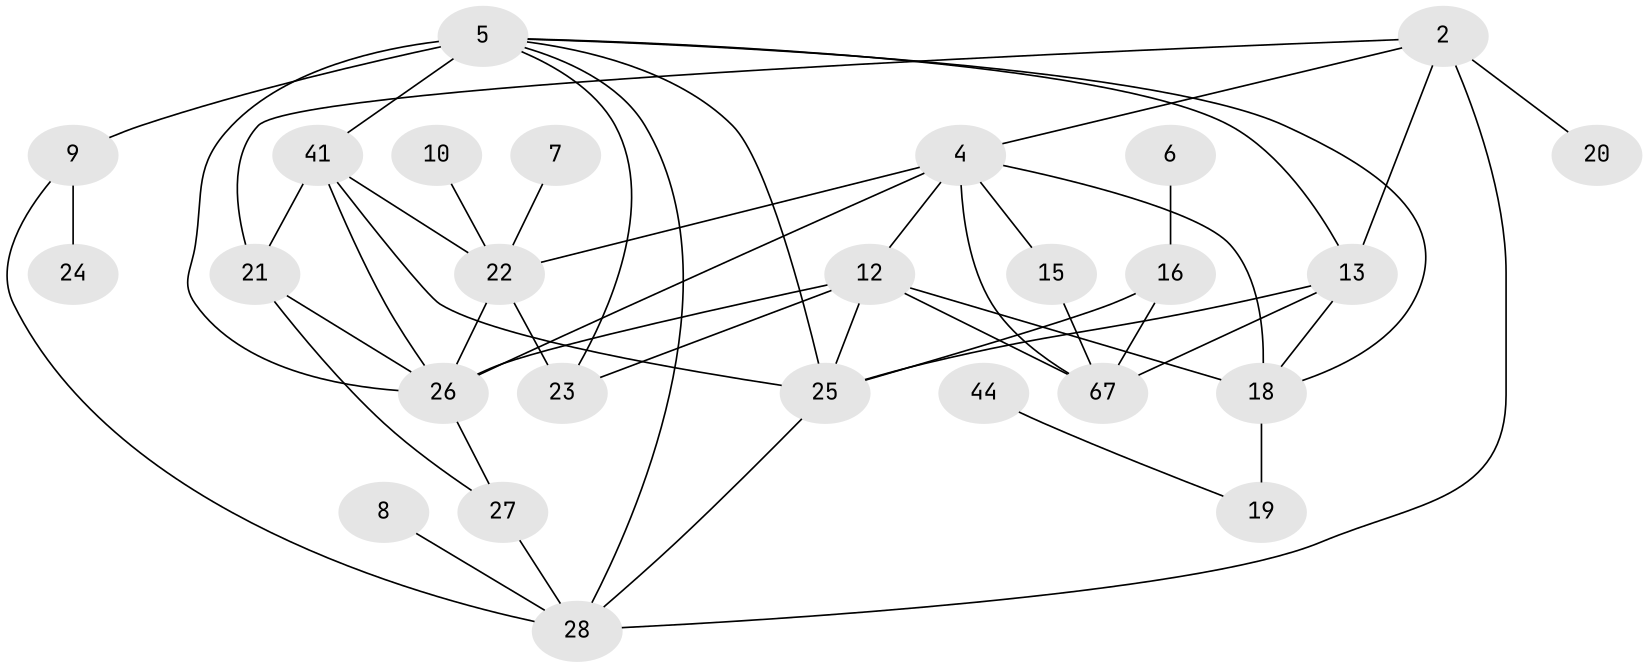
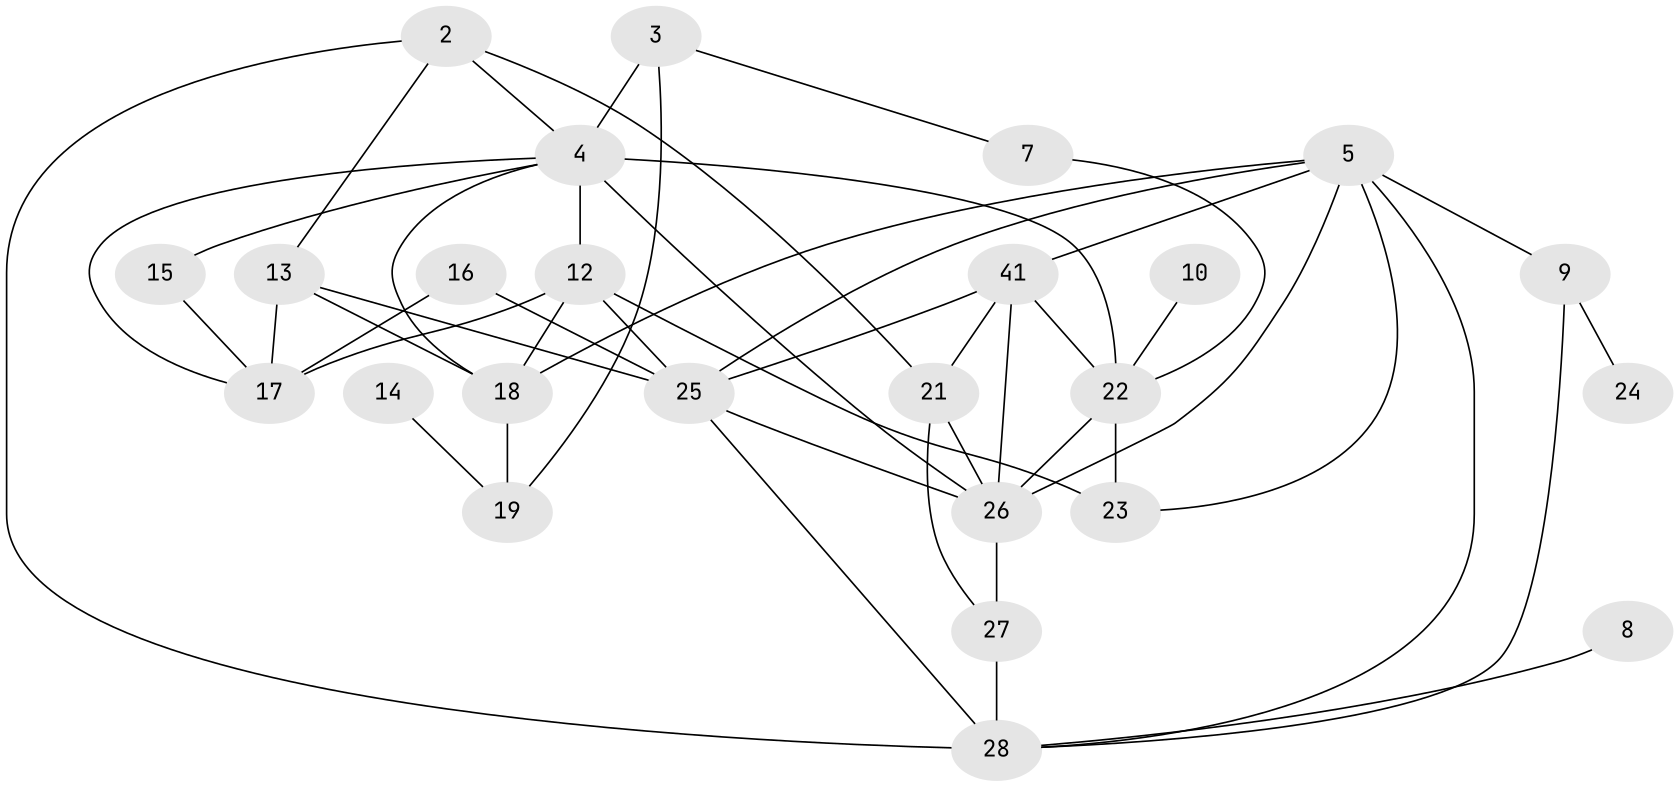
node "3": added
edge "5" -- "13": removed
node "6": removed
node "20": removed
edge "12" -- "26": now "25" -- "26"
node "44": label "44" -> "14"
node "67": label "67" -> "17"
